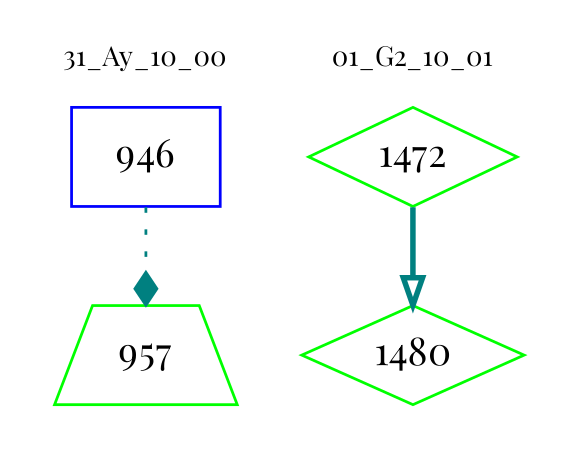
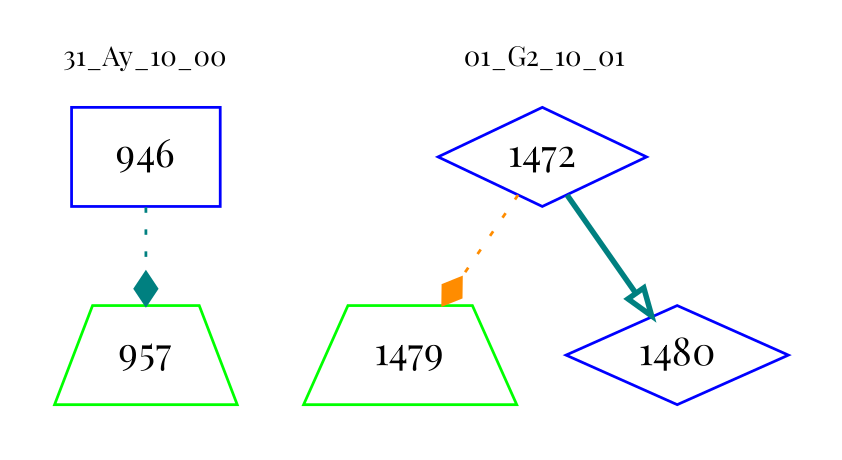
node "1472": color green -> blue
node "1479": added
node "1480": color green -> blue
